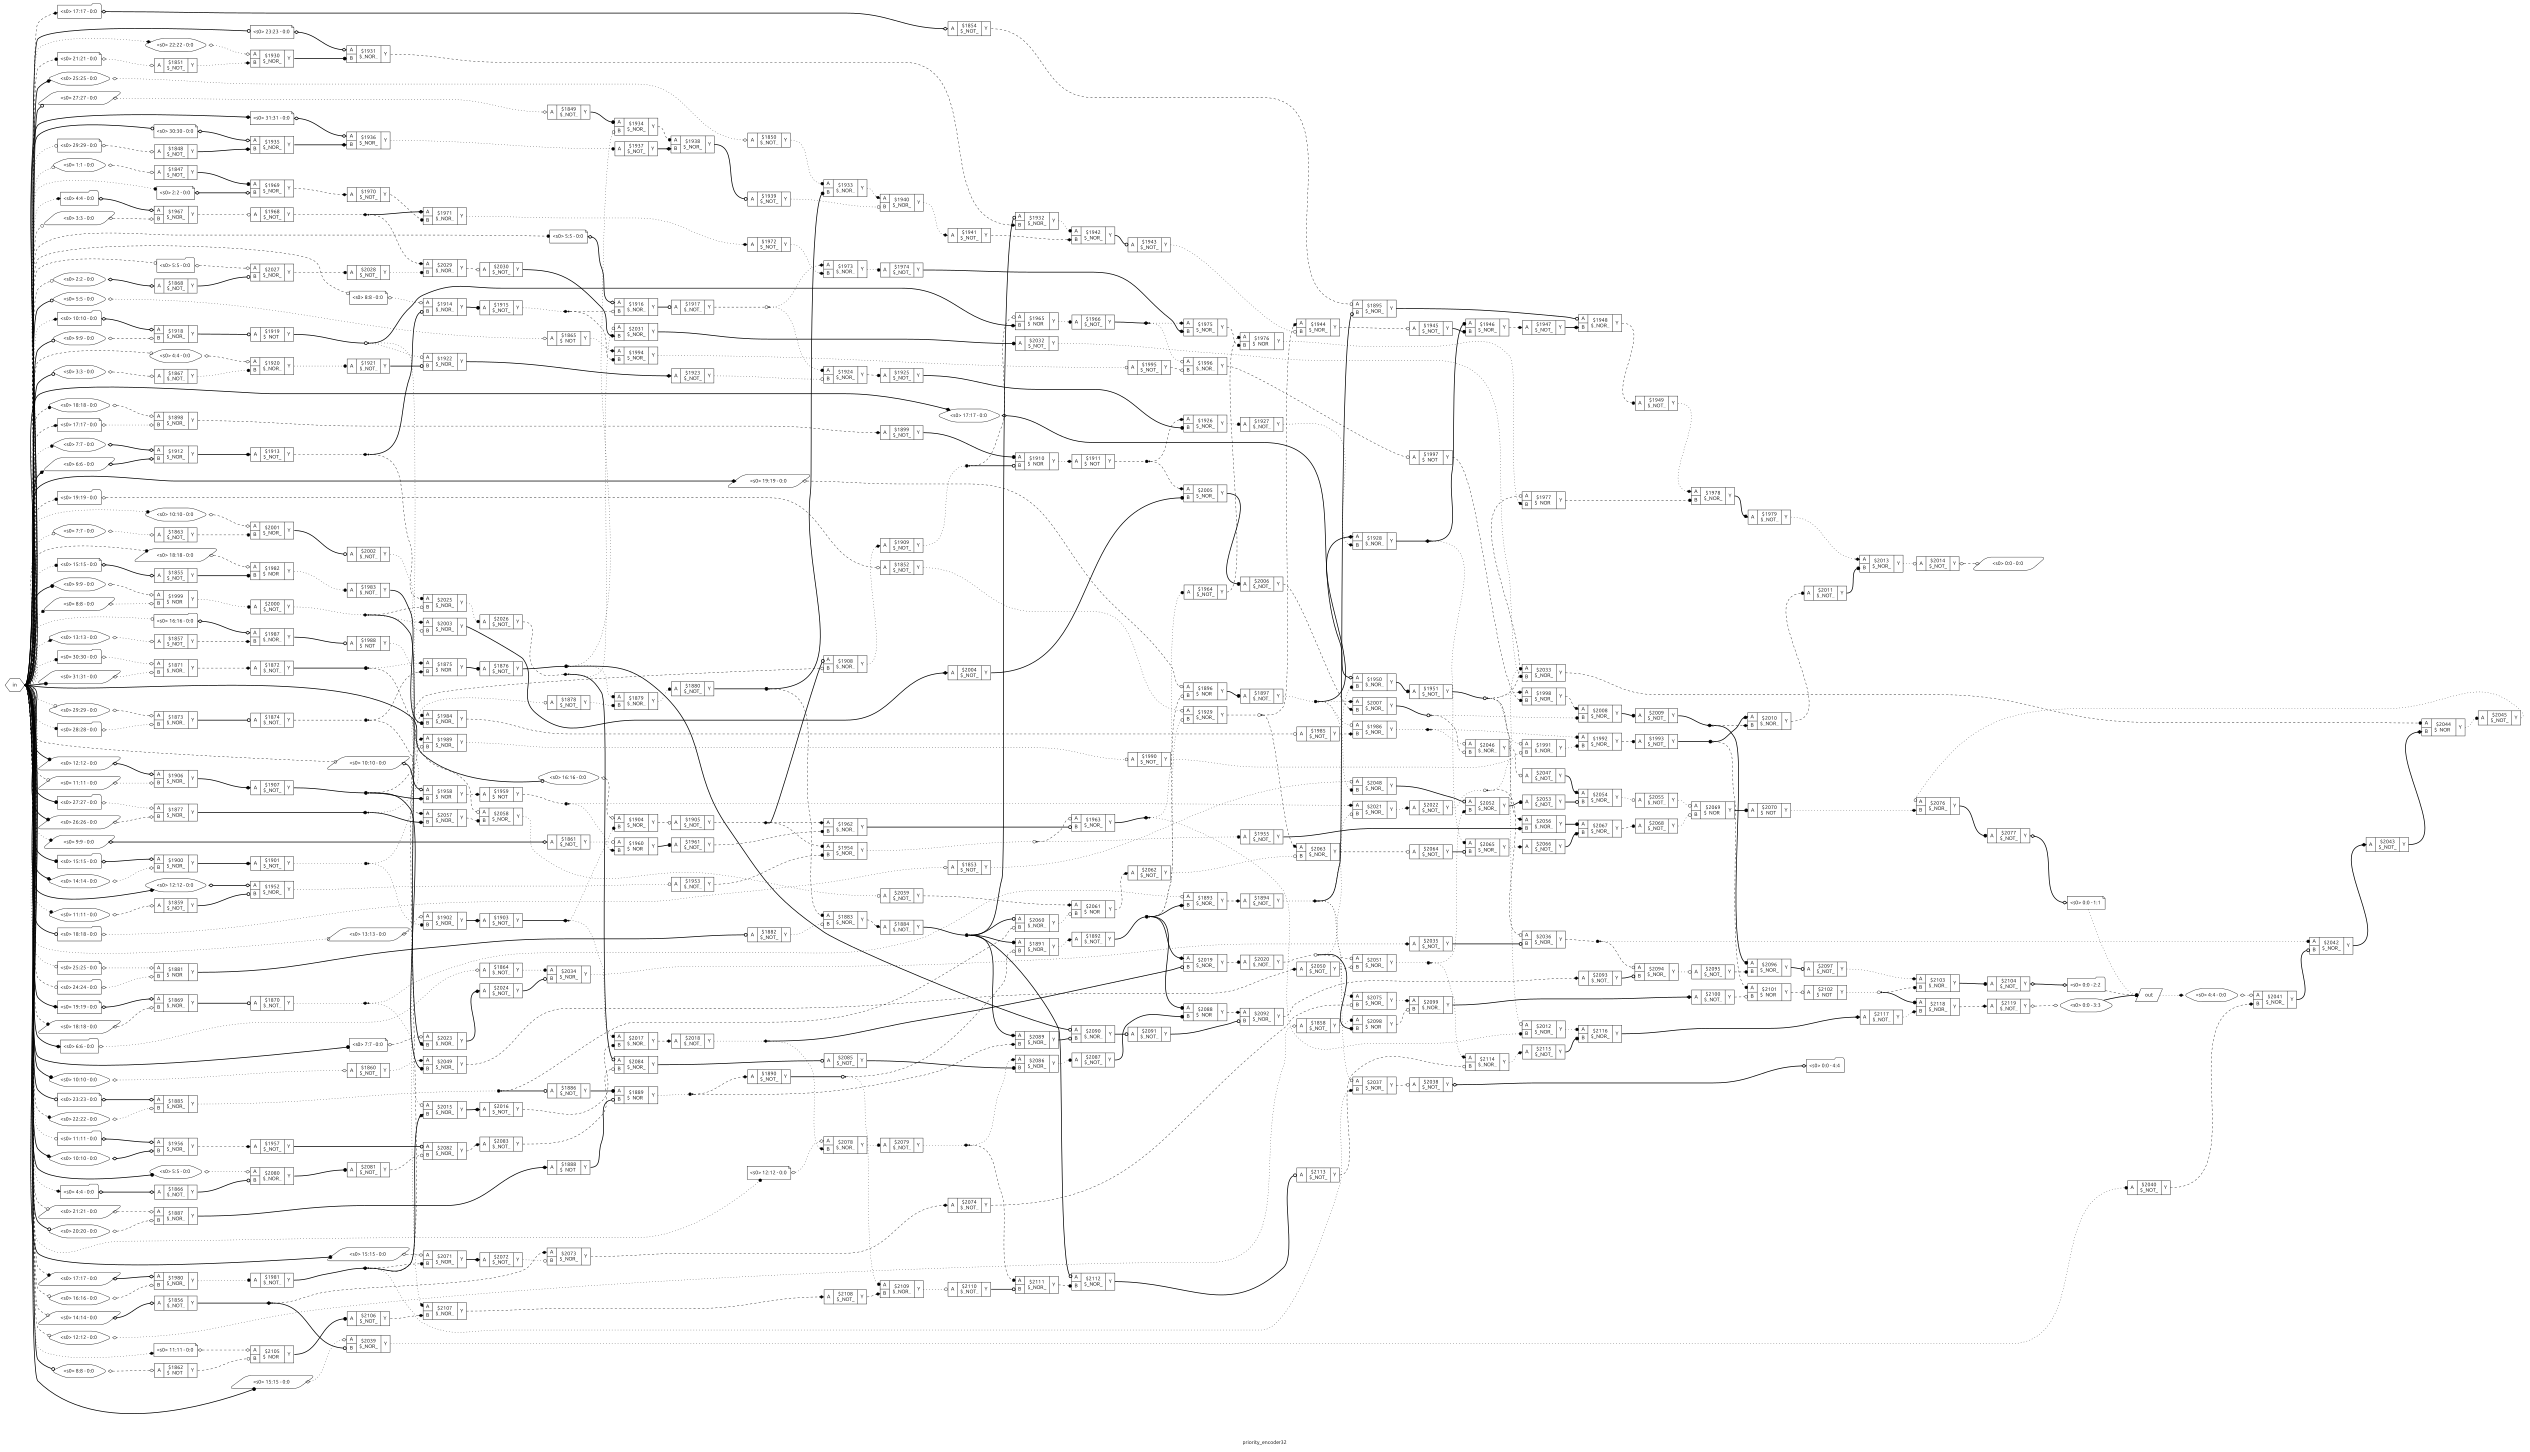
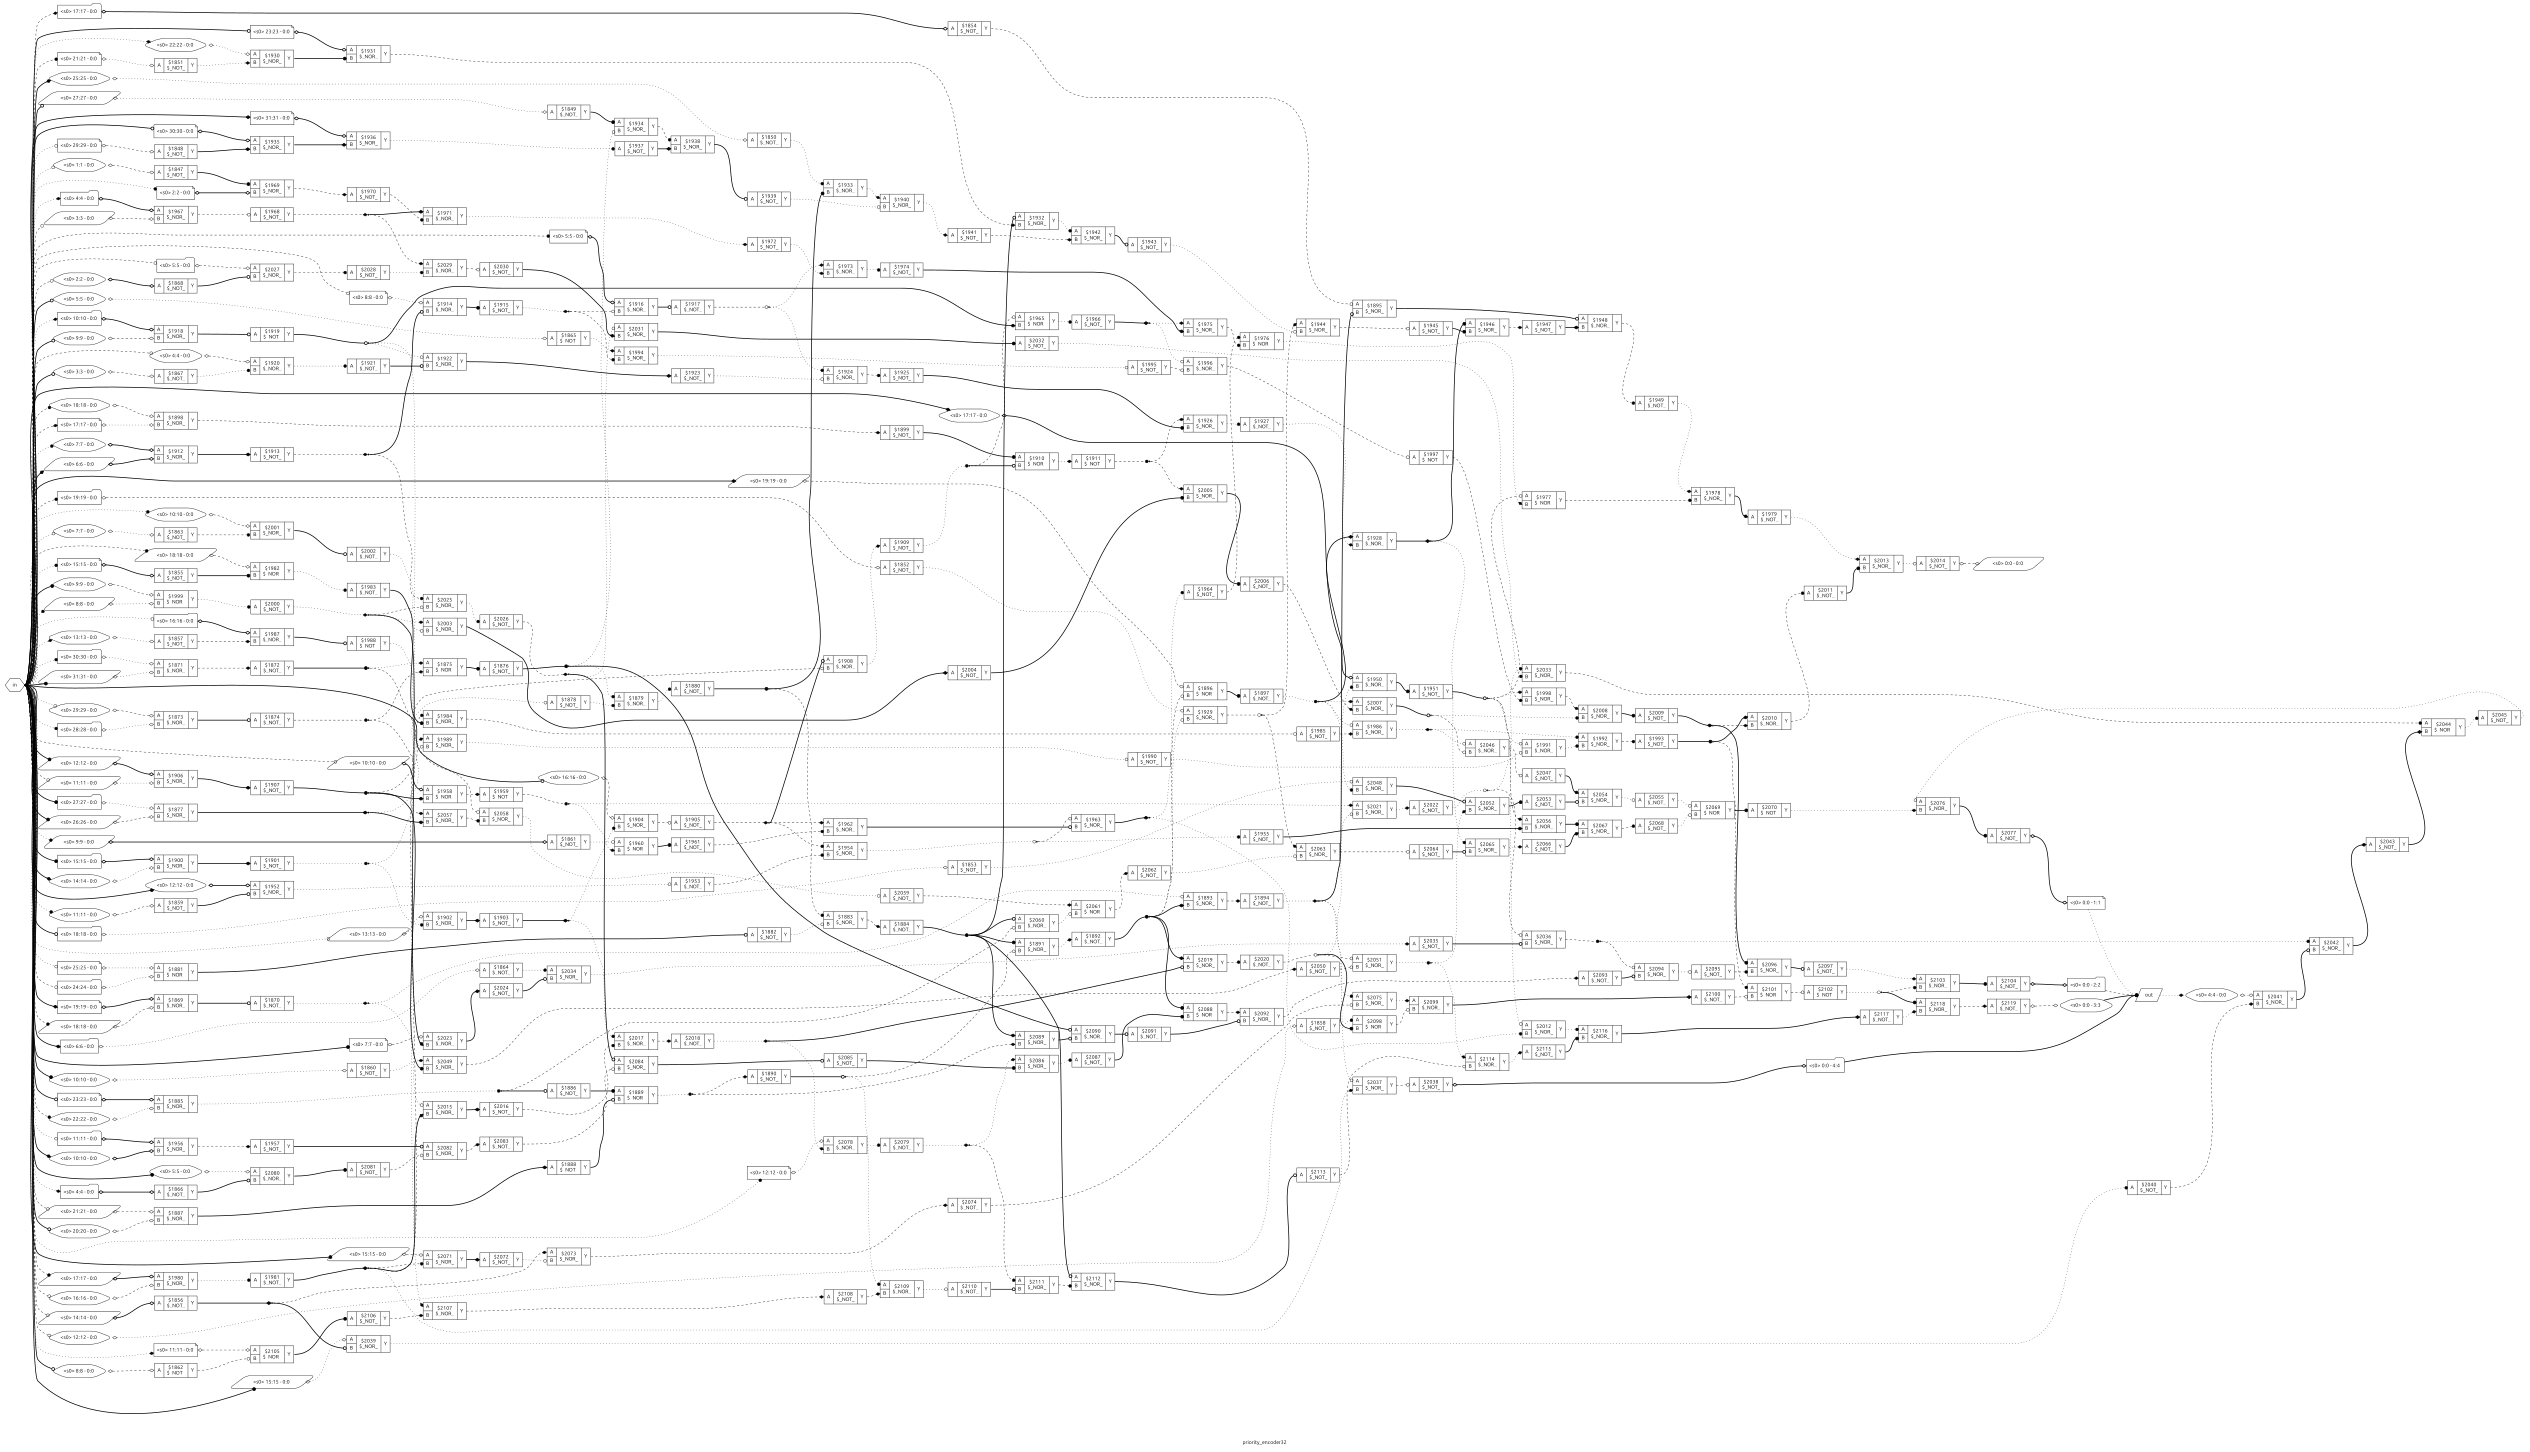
edge "<s0> 0:0 - 4:4" -> "out": added
